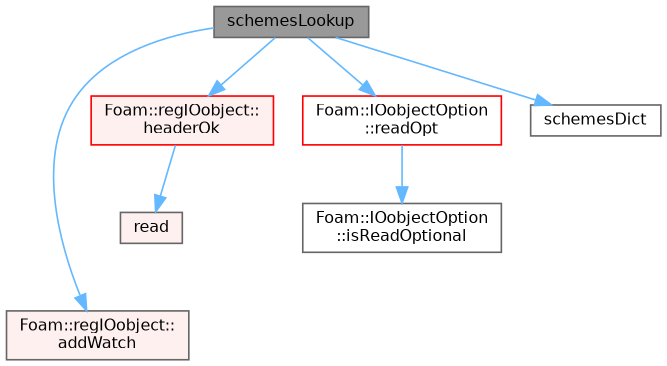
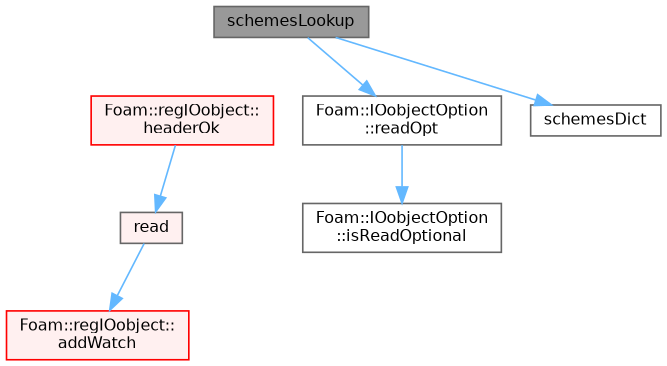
edge "schemesLookup" -> "Foam::regIOobject:: headerOk": removed
edge "schemesLookup" -> "Foam::regIOobject:: addWatch": now "read" -> "Foam::regIOobject:: addWatch"
node "Foam::IOobjectOption ::readOpt": color red -> grey40
node "Foam::regIOobject:: addWatch": color grey40 -> red
